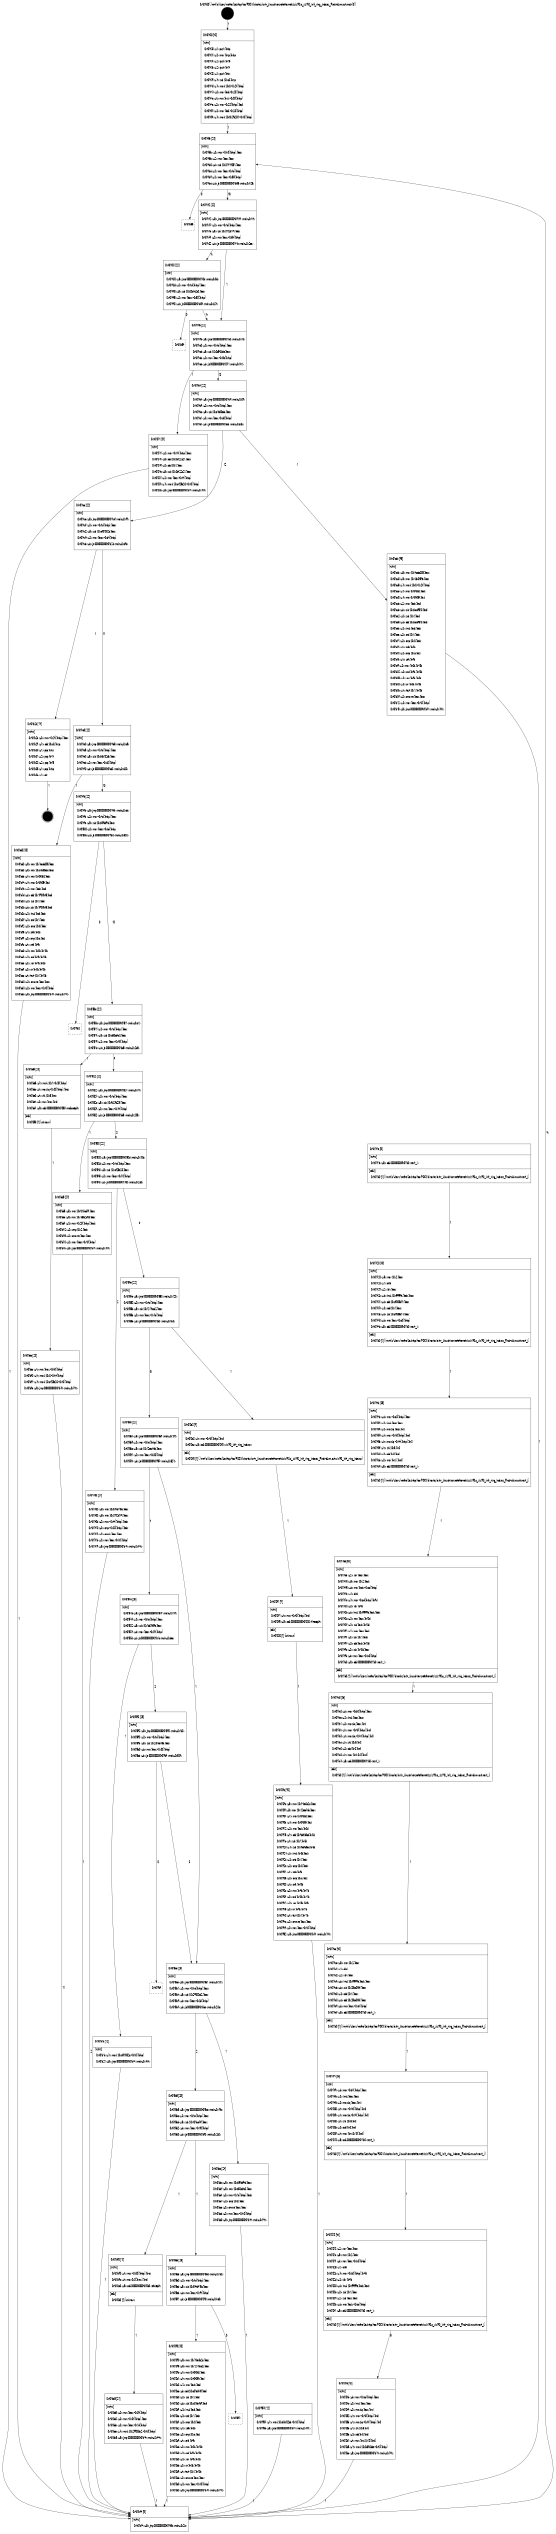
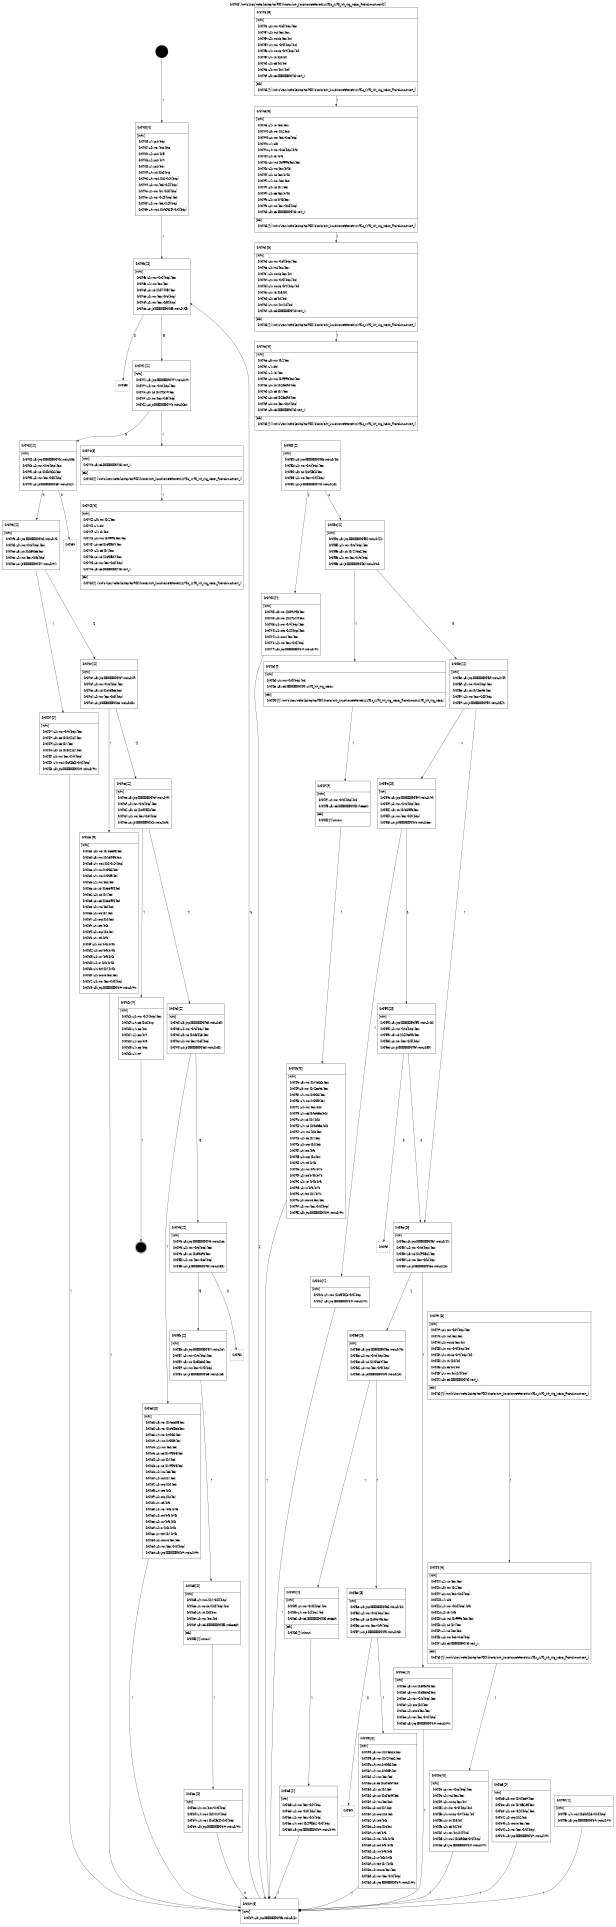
edge "0x401472 [22]" -> "0x40149e [22]": now "0x401472 [22]" -> "0x40171e [5]"
node "0x401522 [22]": removed
edge "0x401723 [40]" -> "0x40174b [35]": removed, label "1"
edge "0x4017cc [40]" -> "0x4017f4 [36]": removed, label "1"
edge "0x401818 [46]" -> "0x401846 [43]": label " 5" -> " 1"
